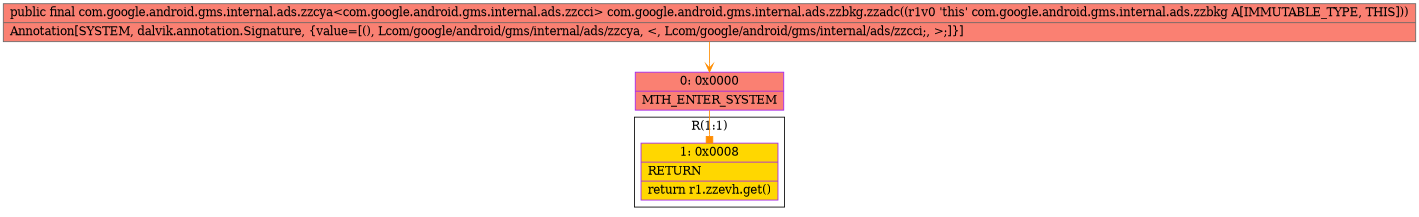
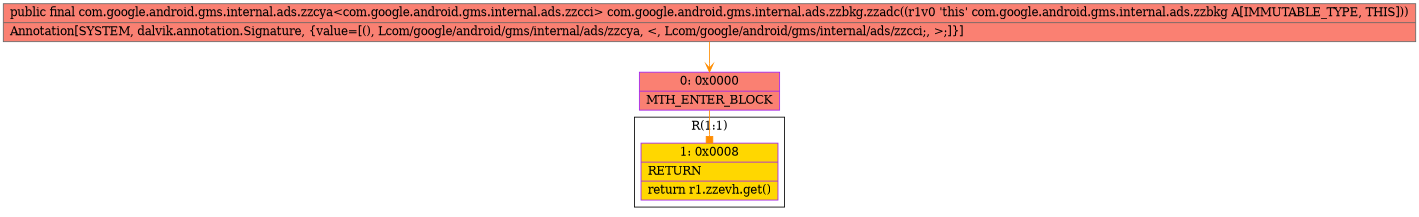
node "0: 0x0000": text "MTH_ENTER_SYSTEM" -> "MTH_ENTER_BLOCK"
